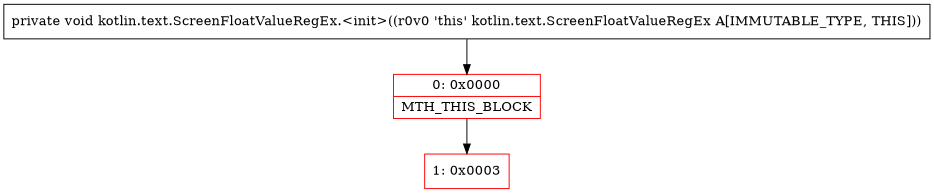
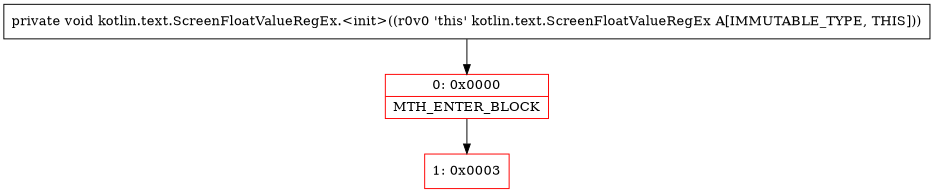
node "0: 0x0000": text "MTH_THIS_BLOCK" -> "MTH_ENTER_BLOCK"
